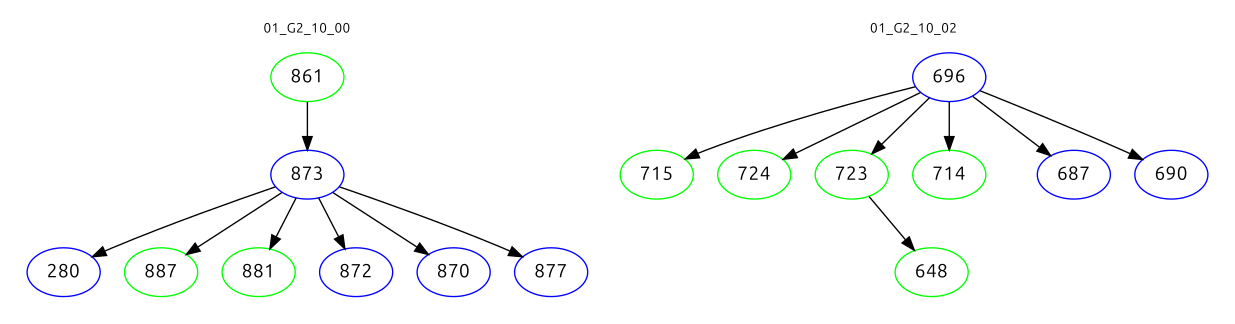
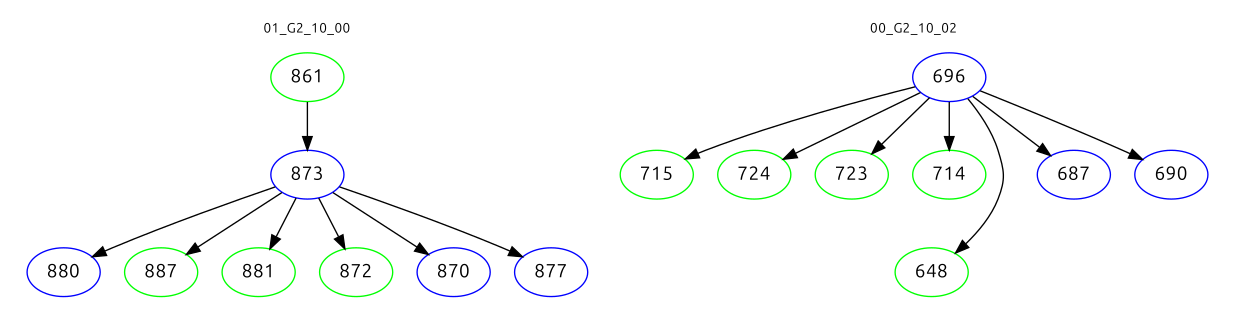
cluster "01_G2_10_02": label "01_G2_10_02" -> "00_G2_10_02"
edge "723" -> "648": now "696" -> "648"
node "280": label "280" -> "880"
node "872": color blue -> green
